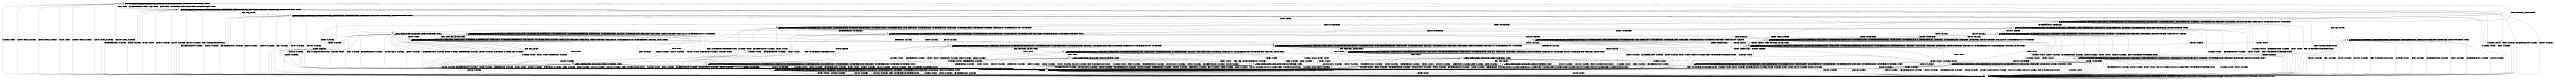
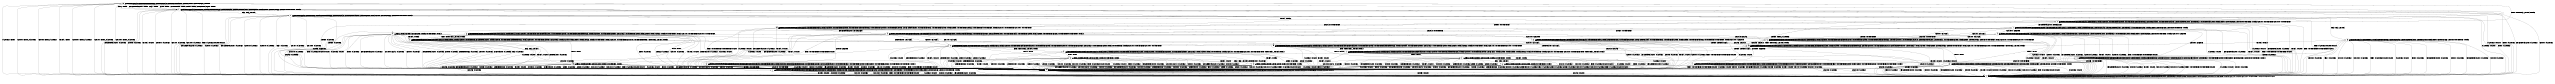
edge "y" -> "v": added, label "NEWKEYS / NO_RESP"
